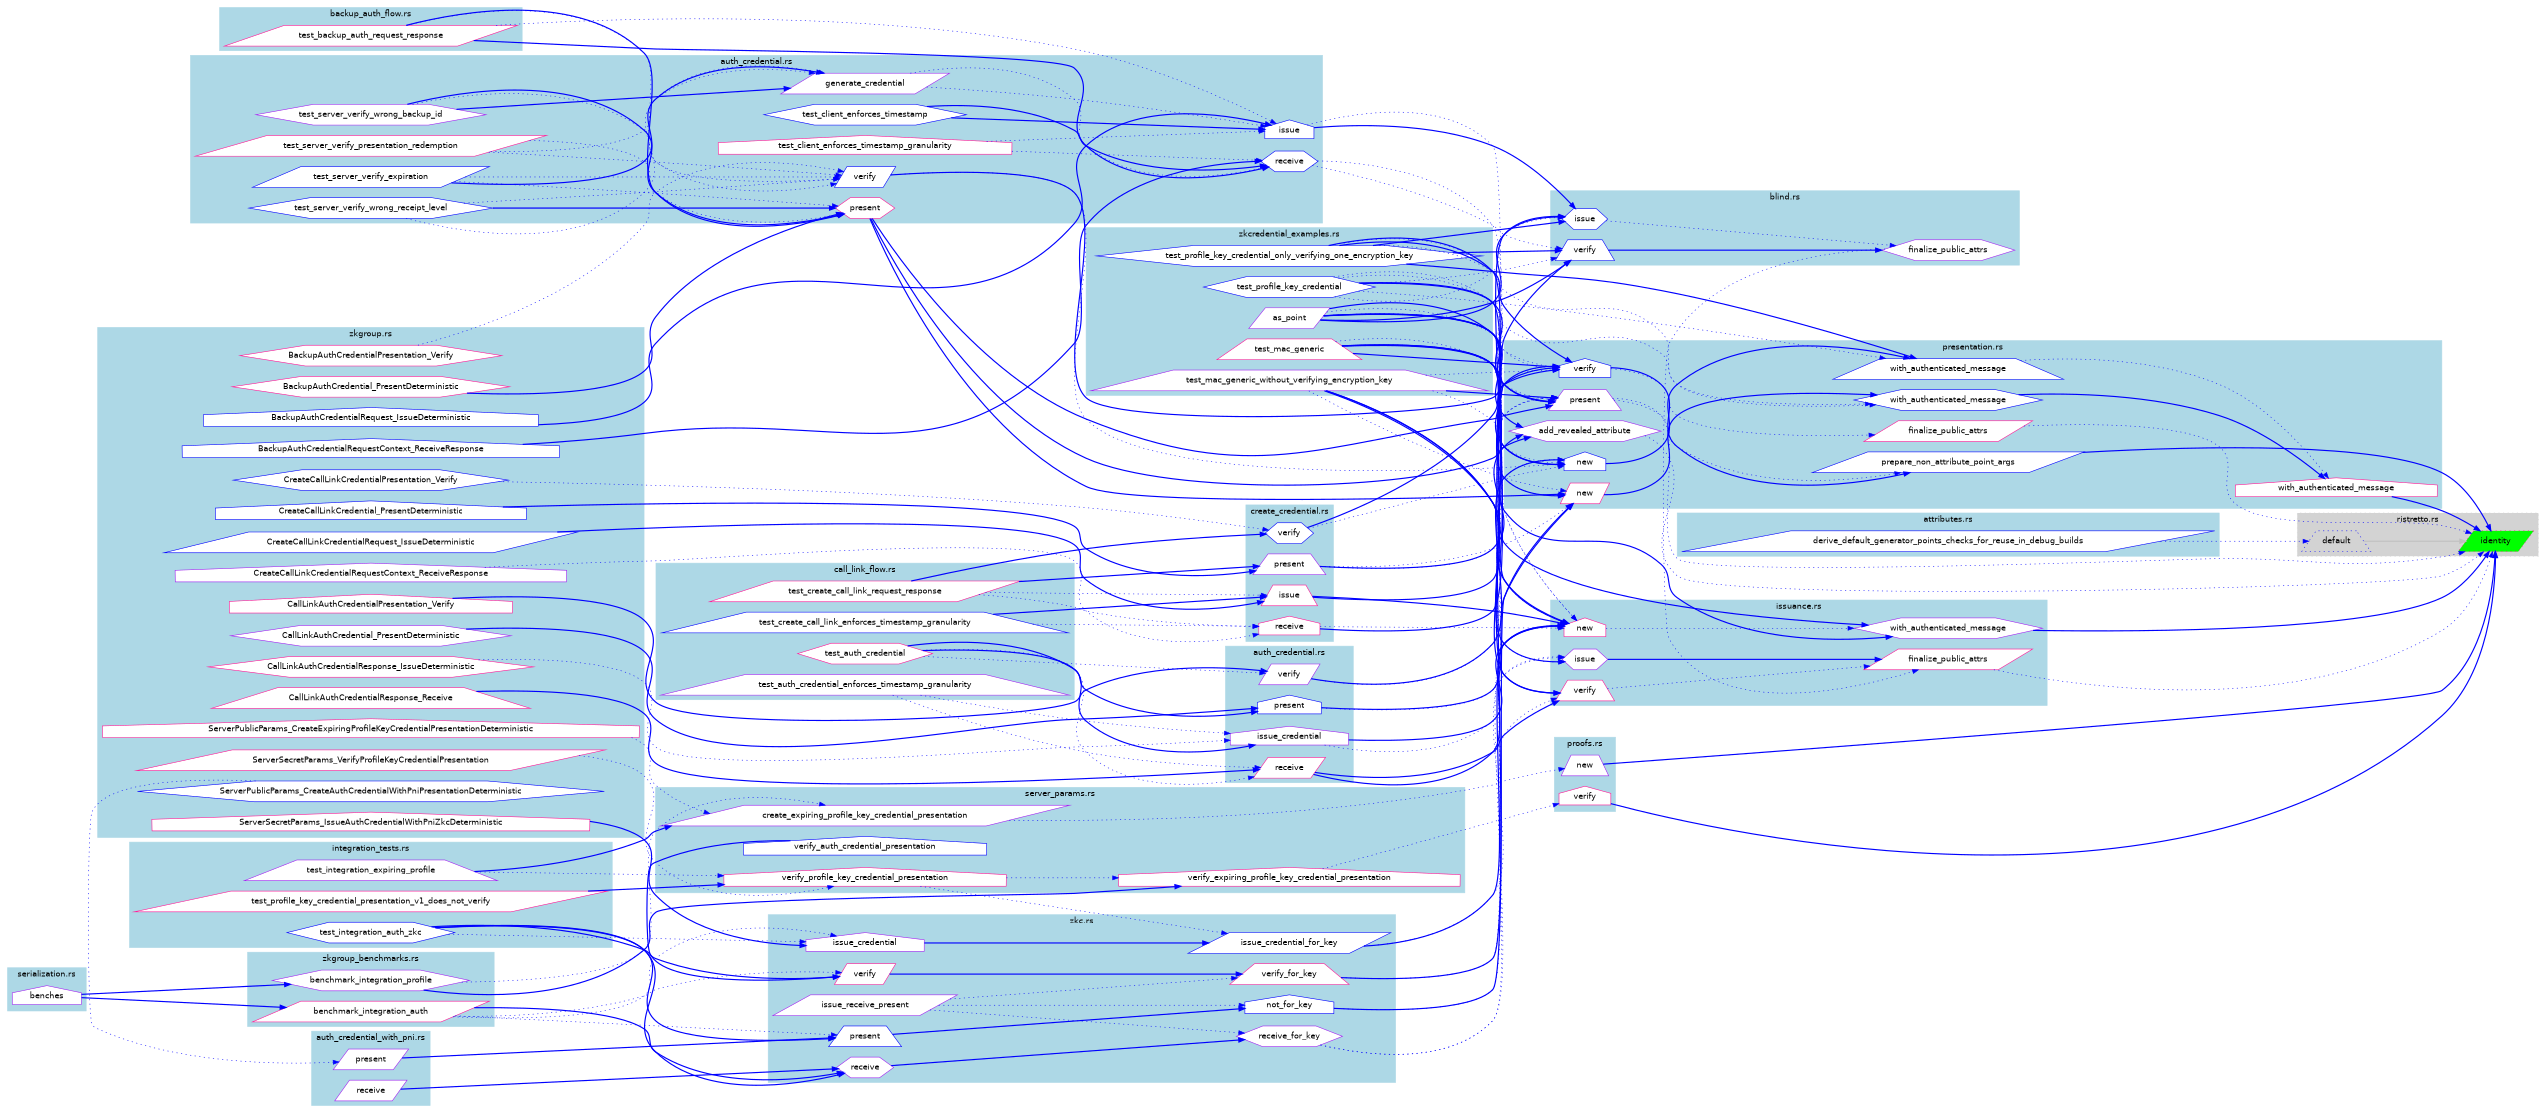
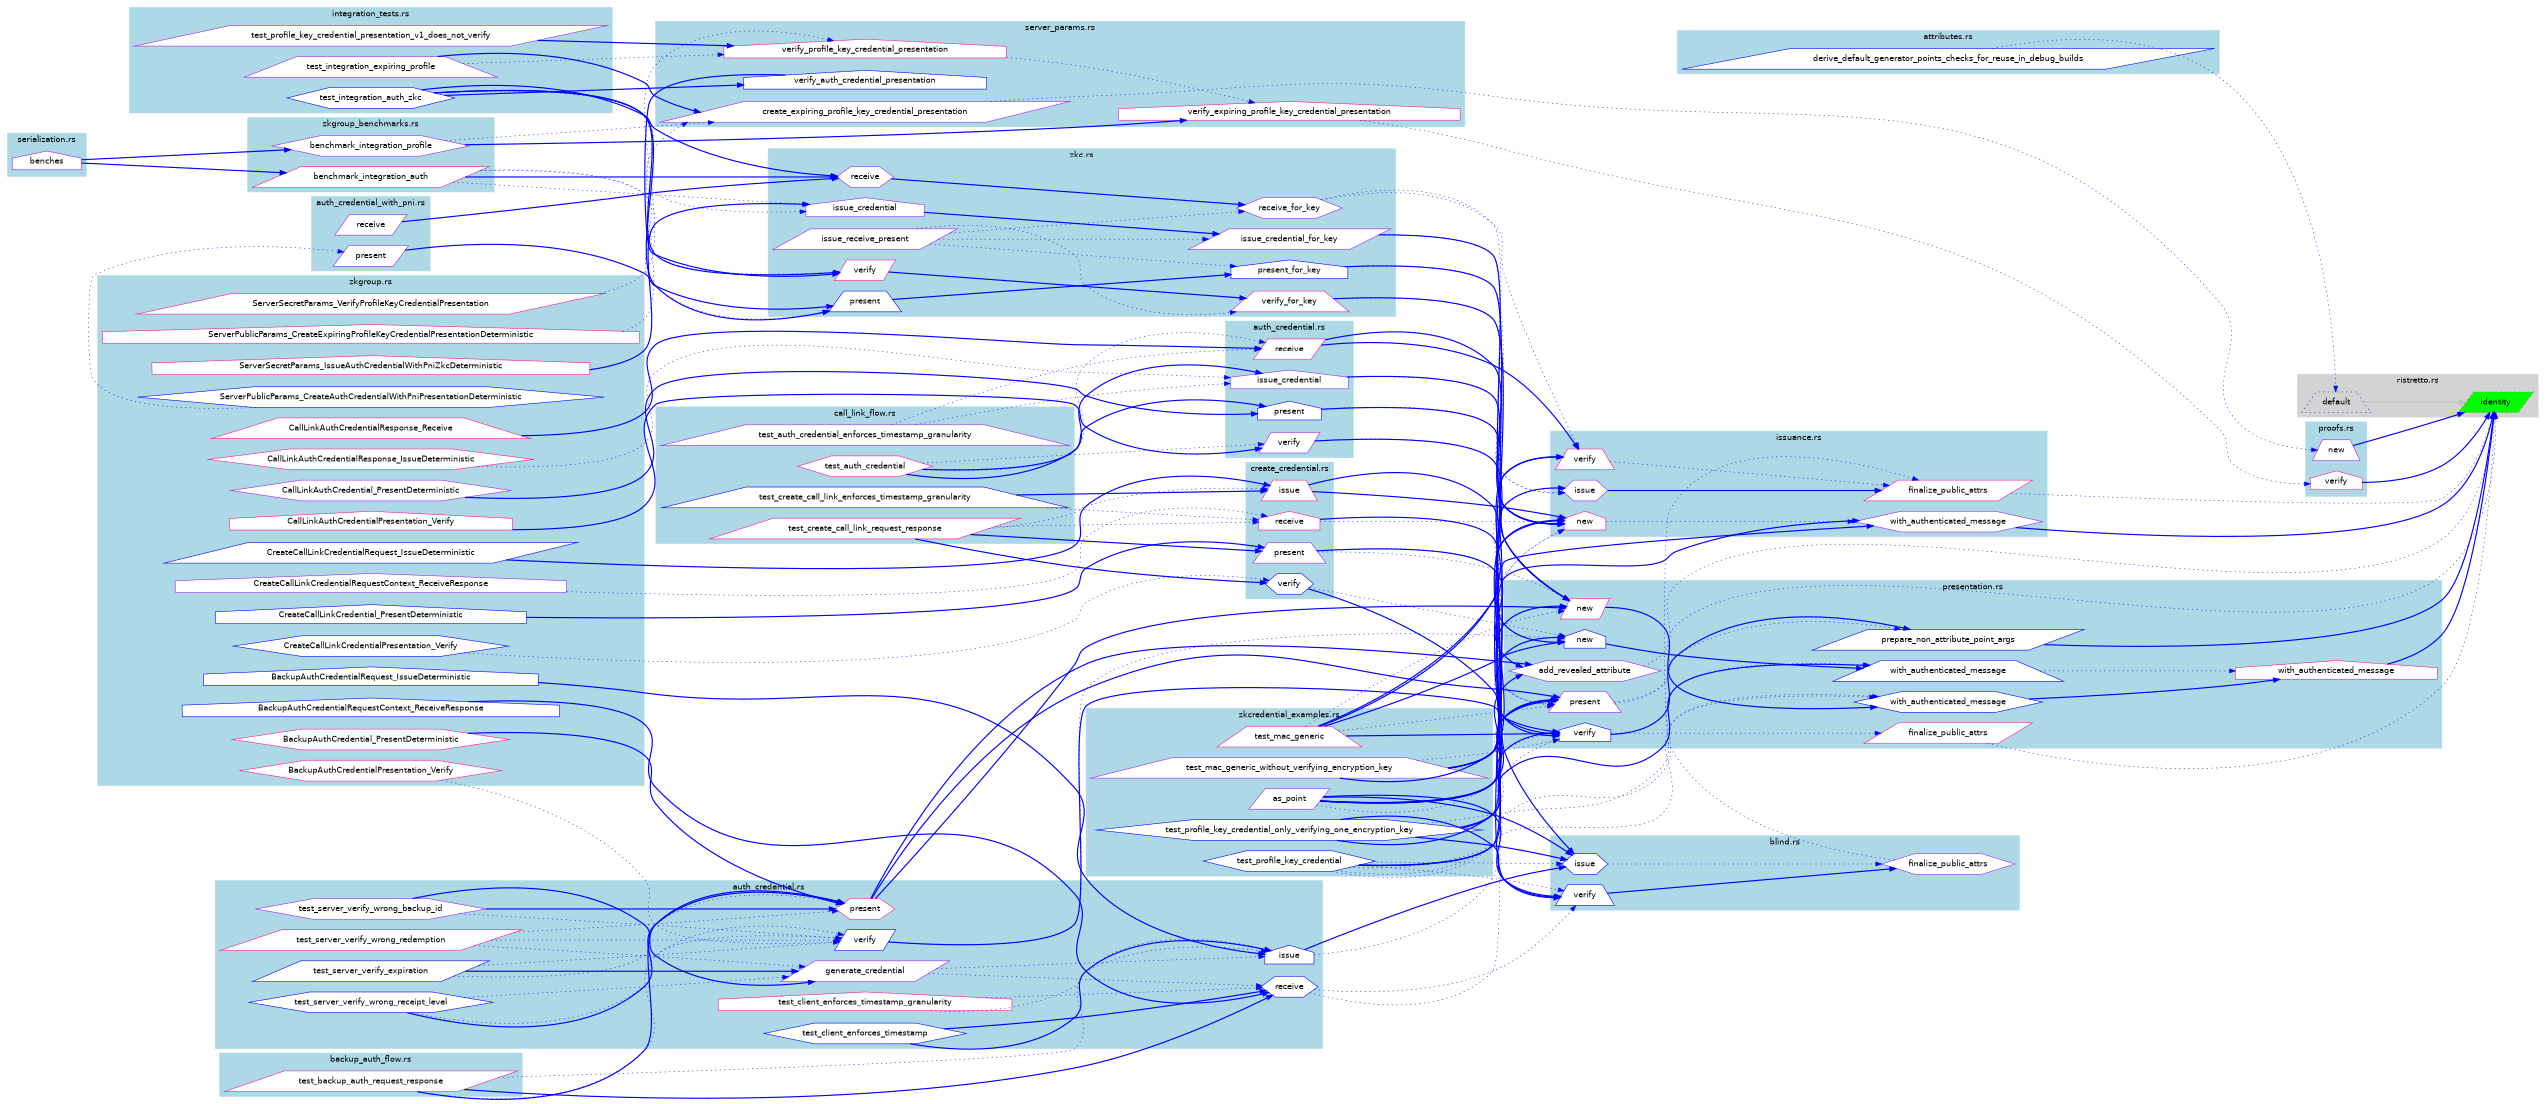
edge "test_integration_auth_zkc" -> "verify_auth_credential_presentation": added
node "test_server_verify_presentation_redemption": label "test_server_verify_presentation_redemption" -> "test_server_verify_wrong_redemption"
node "test_profile_key_credential_presentation_v1_does_not_verify": color deeppink -> purple
edge "verify_profile_key_credential_presentation" -> "issue_credential_for_key": now "issue_receive_present" -> "issue_credential_for_key"
node "issue_credential_for_key": color blue -> purple
node "not_for_key": label "not_for_key" -> "present_for_key"
